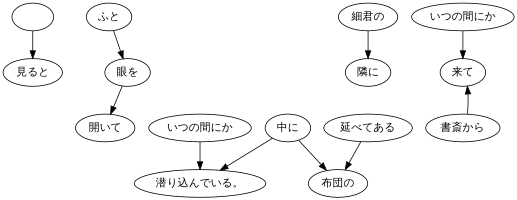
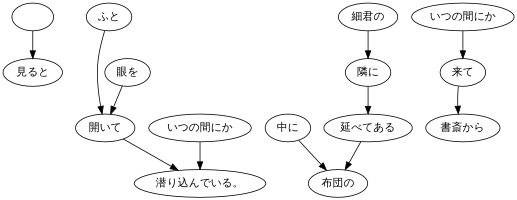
edge "ふと" -> "眼を": now "ふと" -> "開いて"
edge "隣に" -> "延べてある": added
edge "書斎から" -> "来て": reversed
edge "中に" -> "潜り込んでいる。": now "開いて" -> "潜り込んでいる。"
